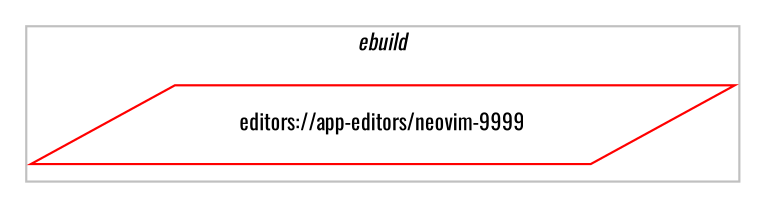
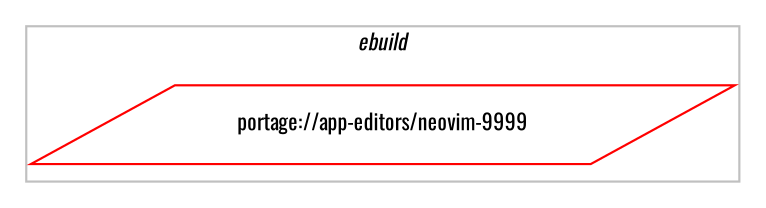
node "editors://app-editors/neovim-9999": label "editors://app-editors/neovim-9999" -> "portage://app-editors/neovim-9999"
